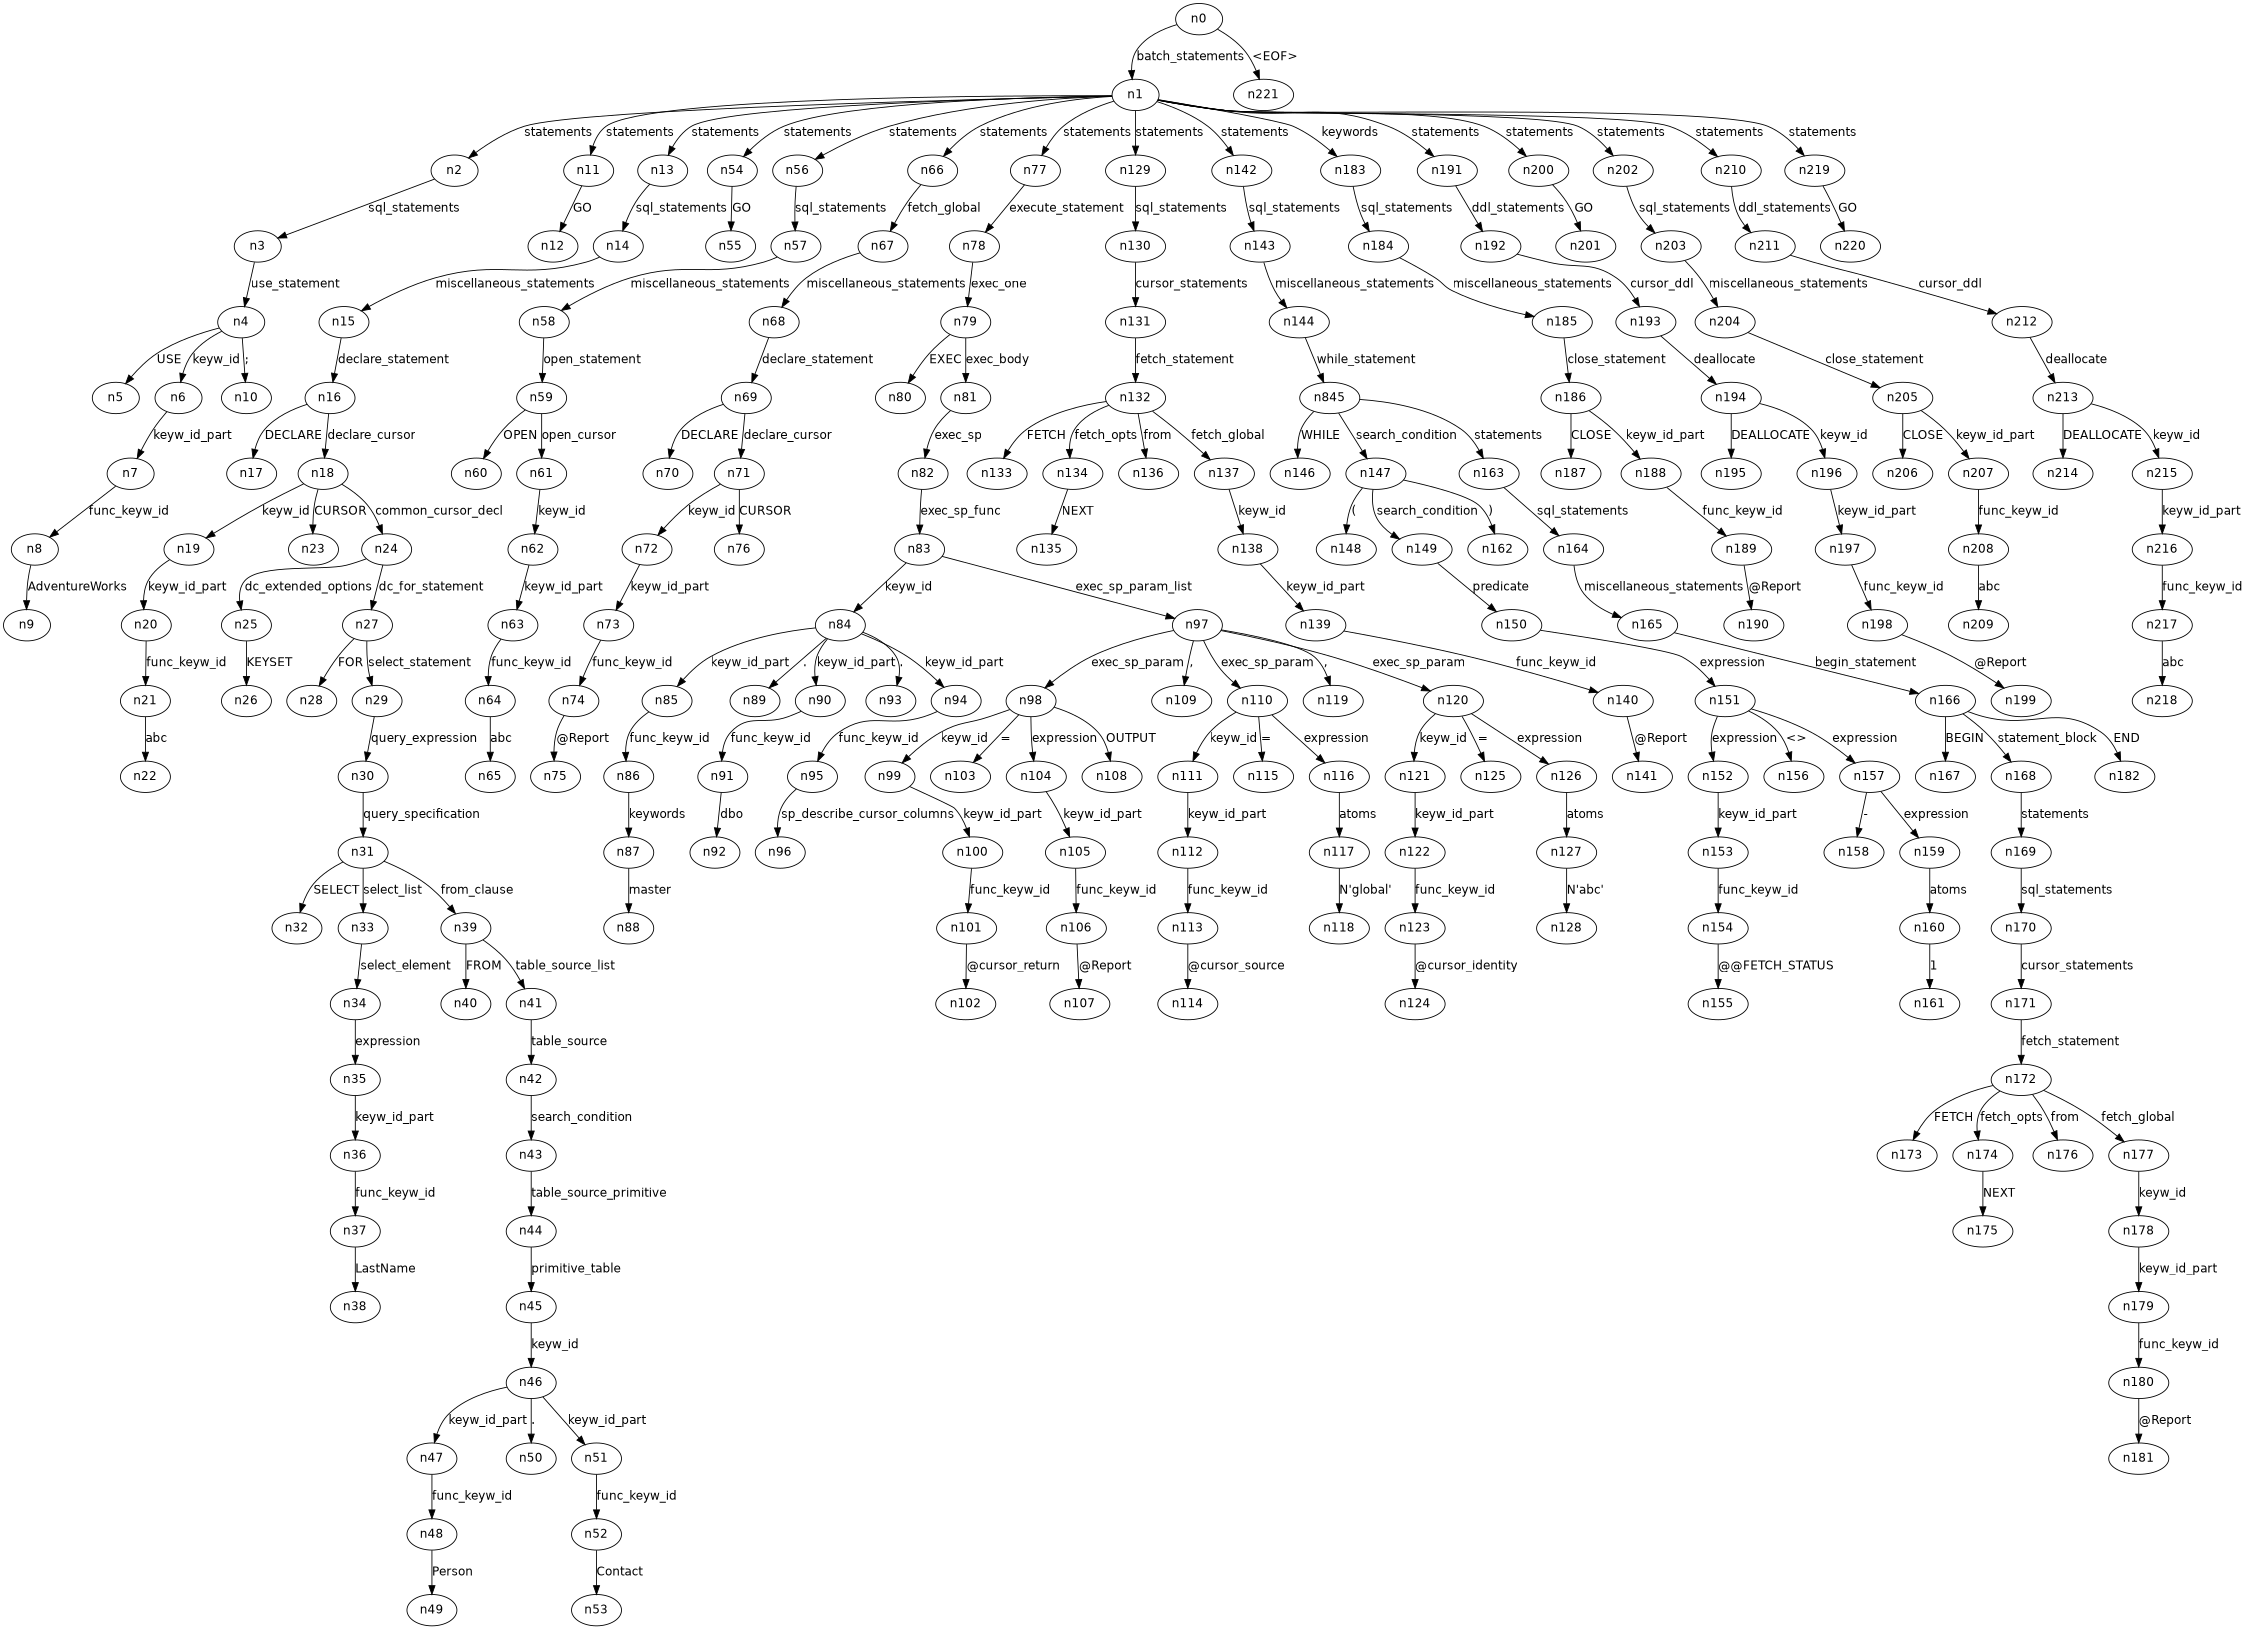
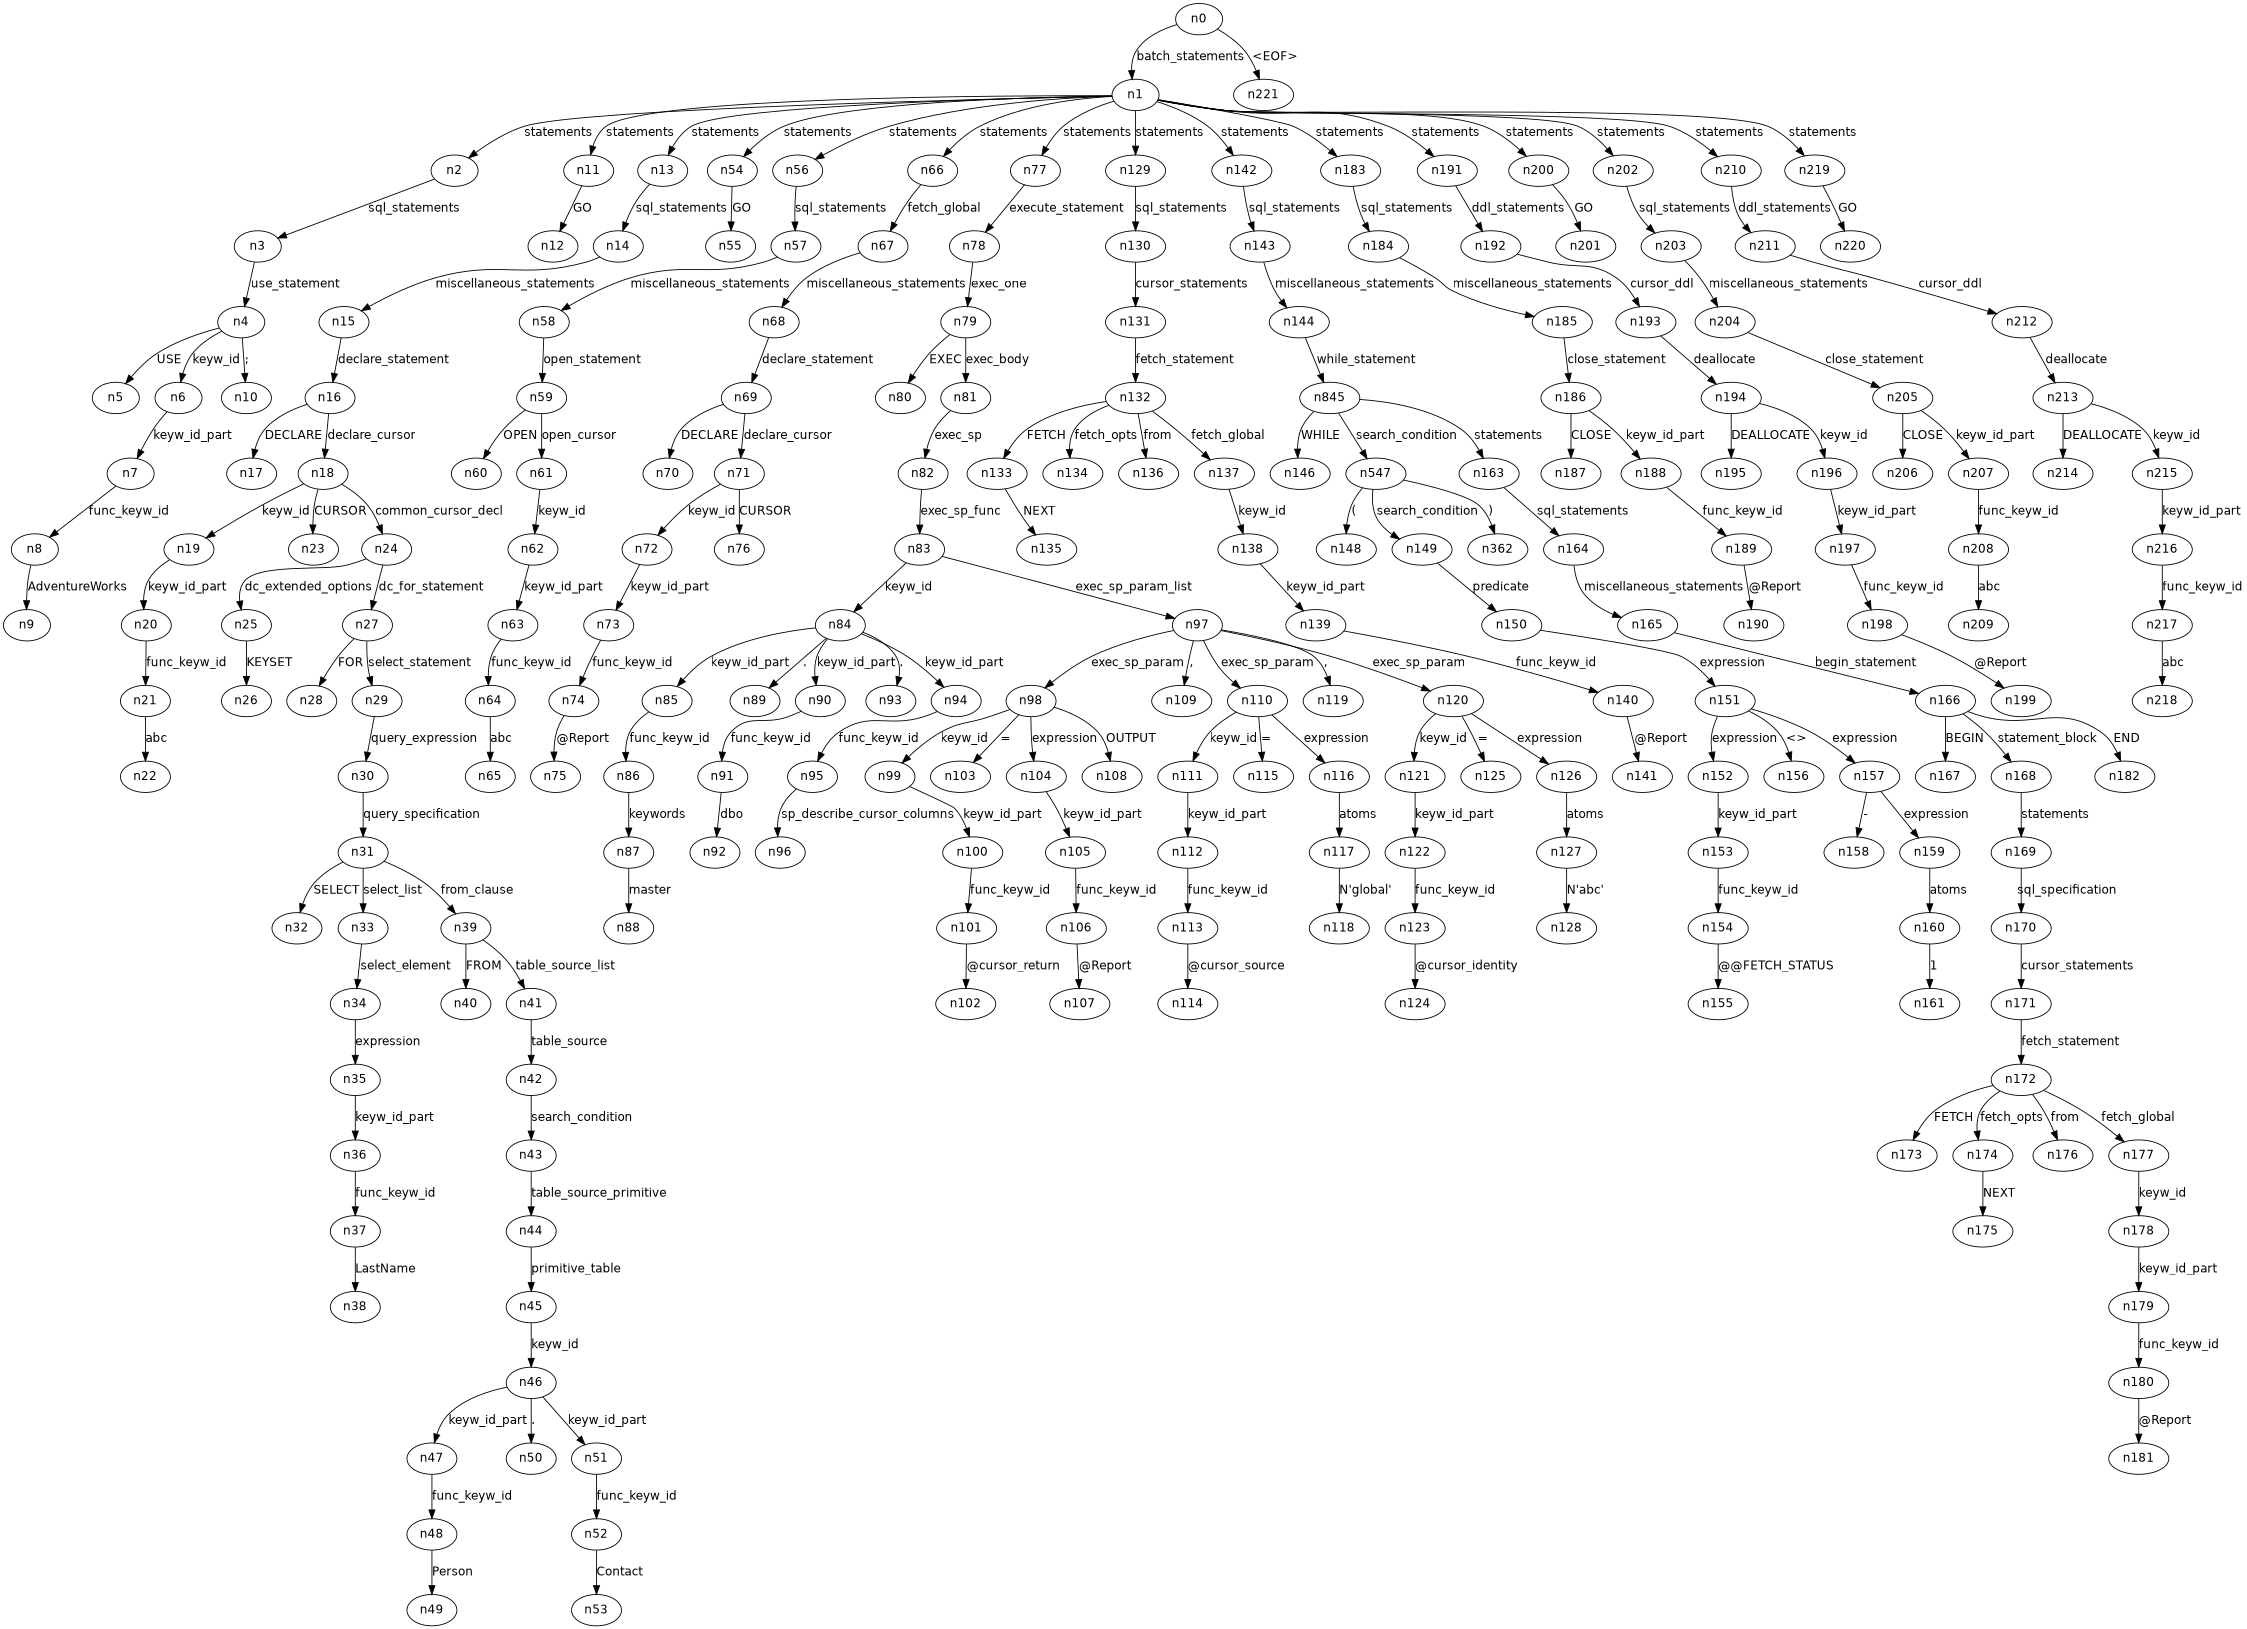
edge "n1" -> "n183": label "keywords" -> "statements"
node "n147": label "n147" -> "n547"
edge "n134" -> "n135": now "n133" -> "n135"
node "n162": label "n162" -> "n362"
edge "n169" -> "n170": label "sql_statements" -> "sql_specification"
